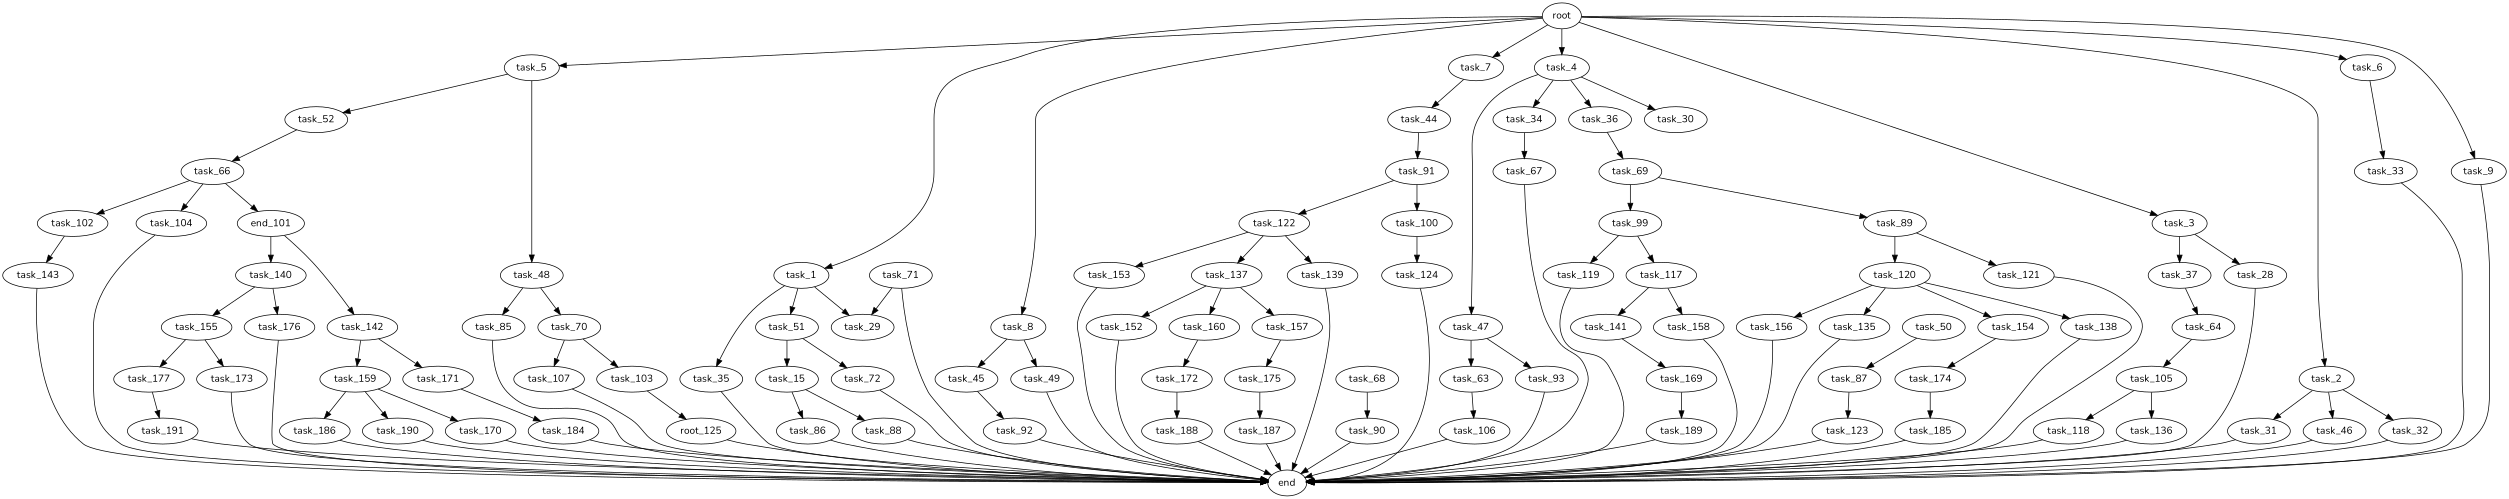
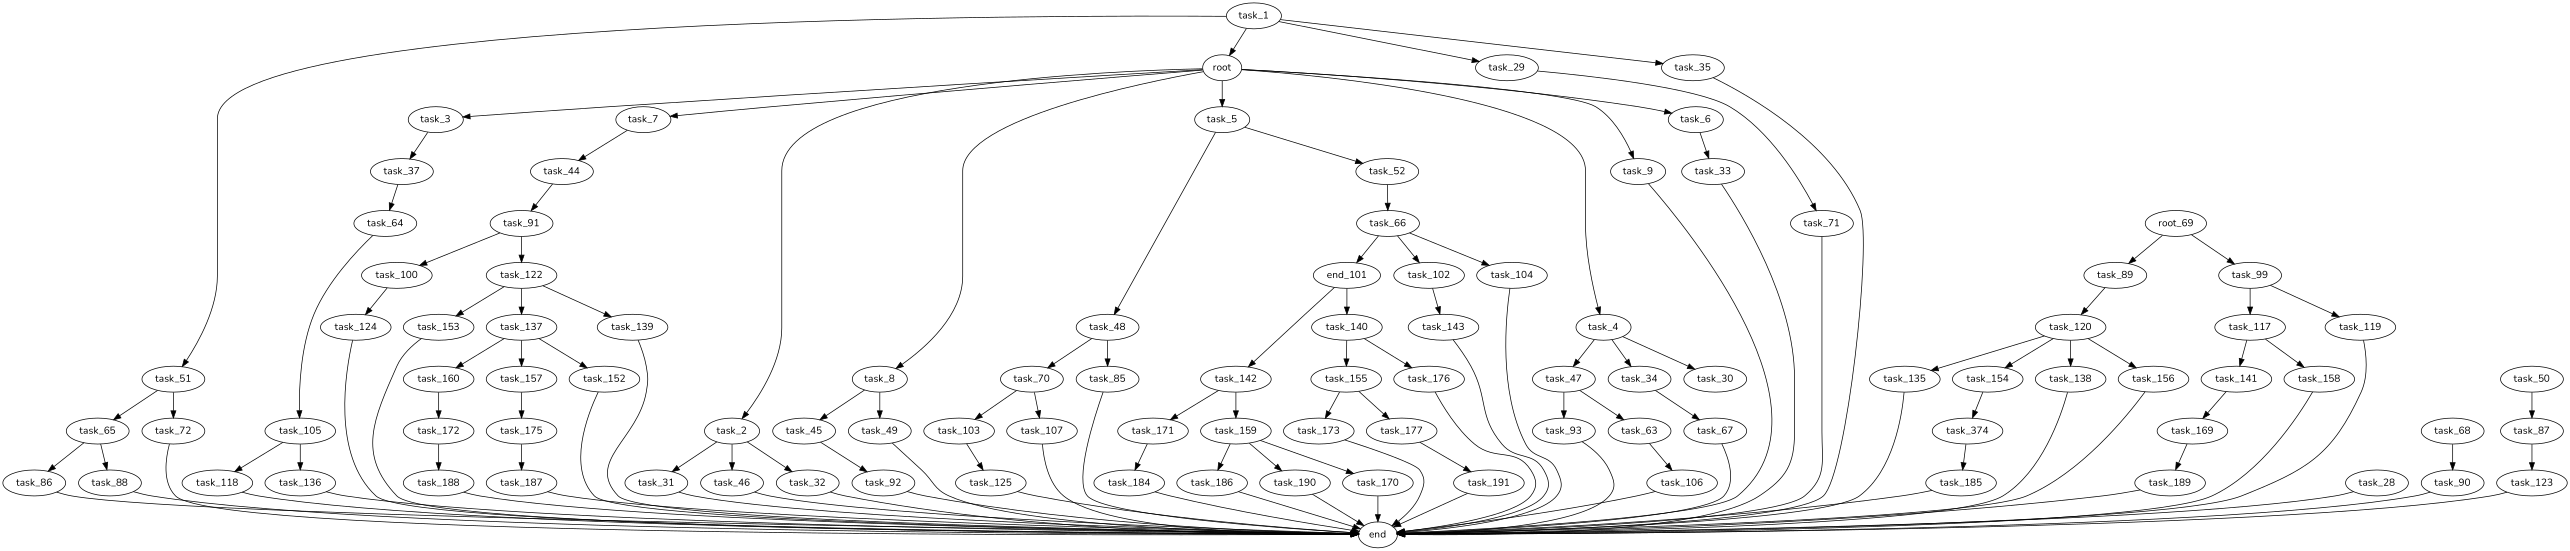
edge "root" -> "task_1": reversed
node "task_36": removed
node "task_69": label "task_69" -> "root_69"
edge "task_3" -> "task_28": removed
node "task_121": removed
edge "task_71" -> "task_29": reversed
node "task_15": label "task_15" -> "task_65"
node "task_174": label "task_174" -> "task_374"
node "root_125": label "root_125" -> "task_125"
